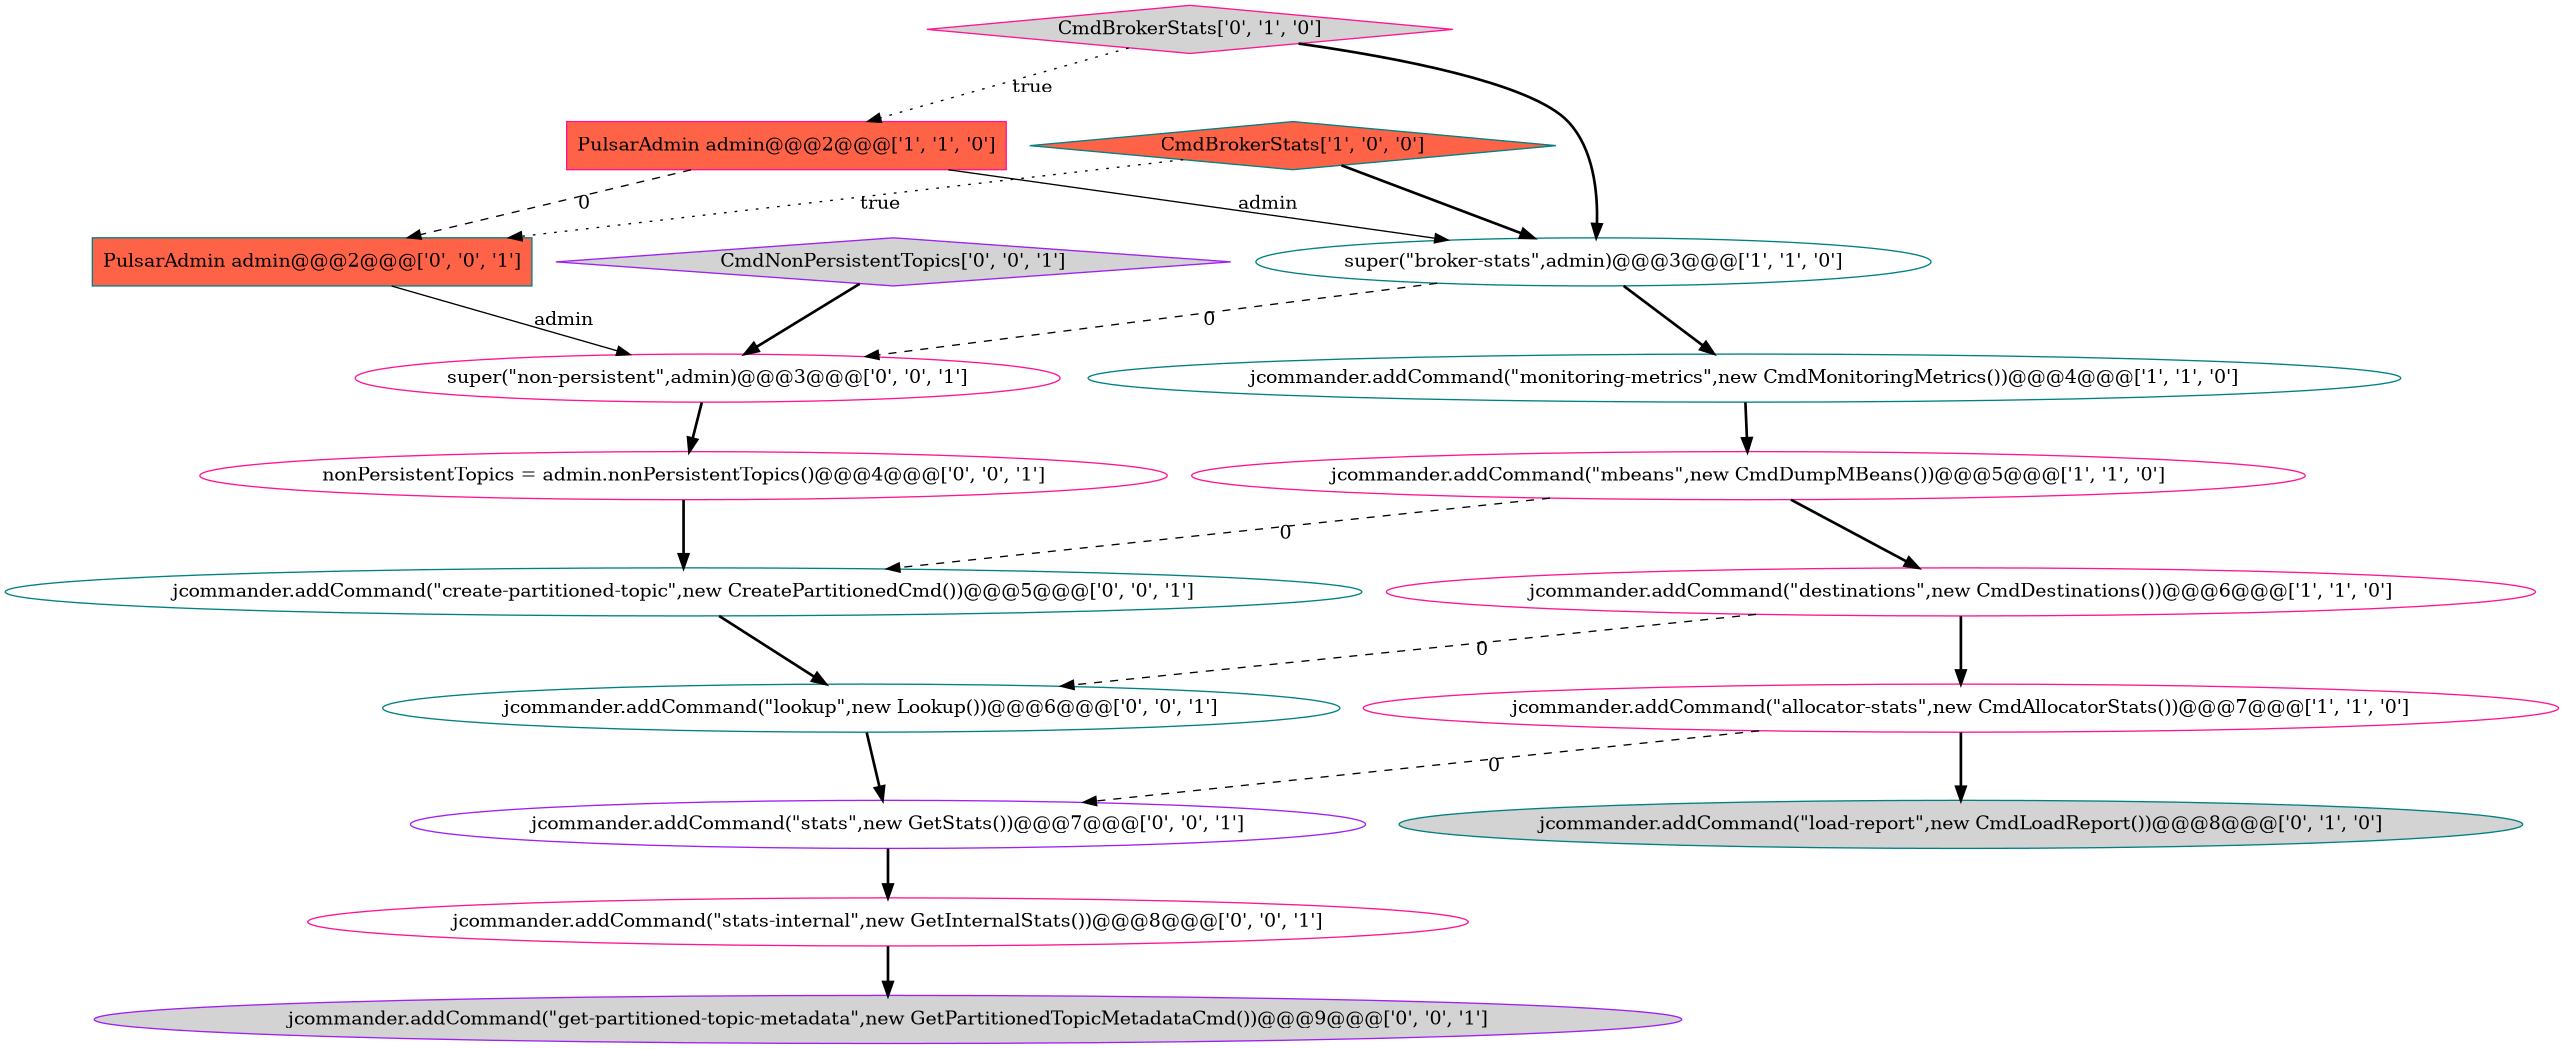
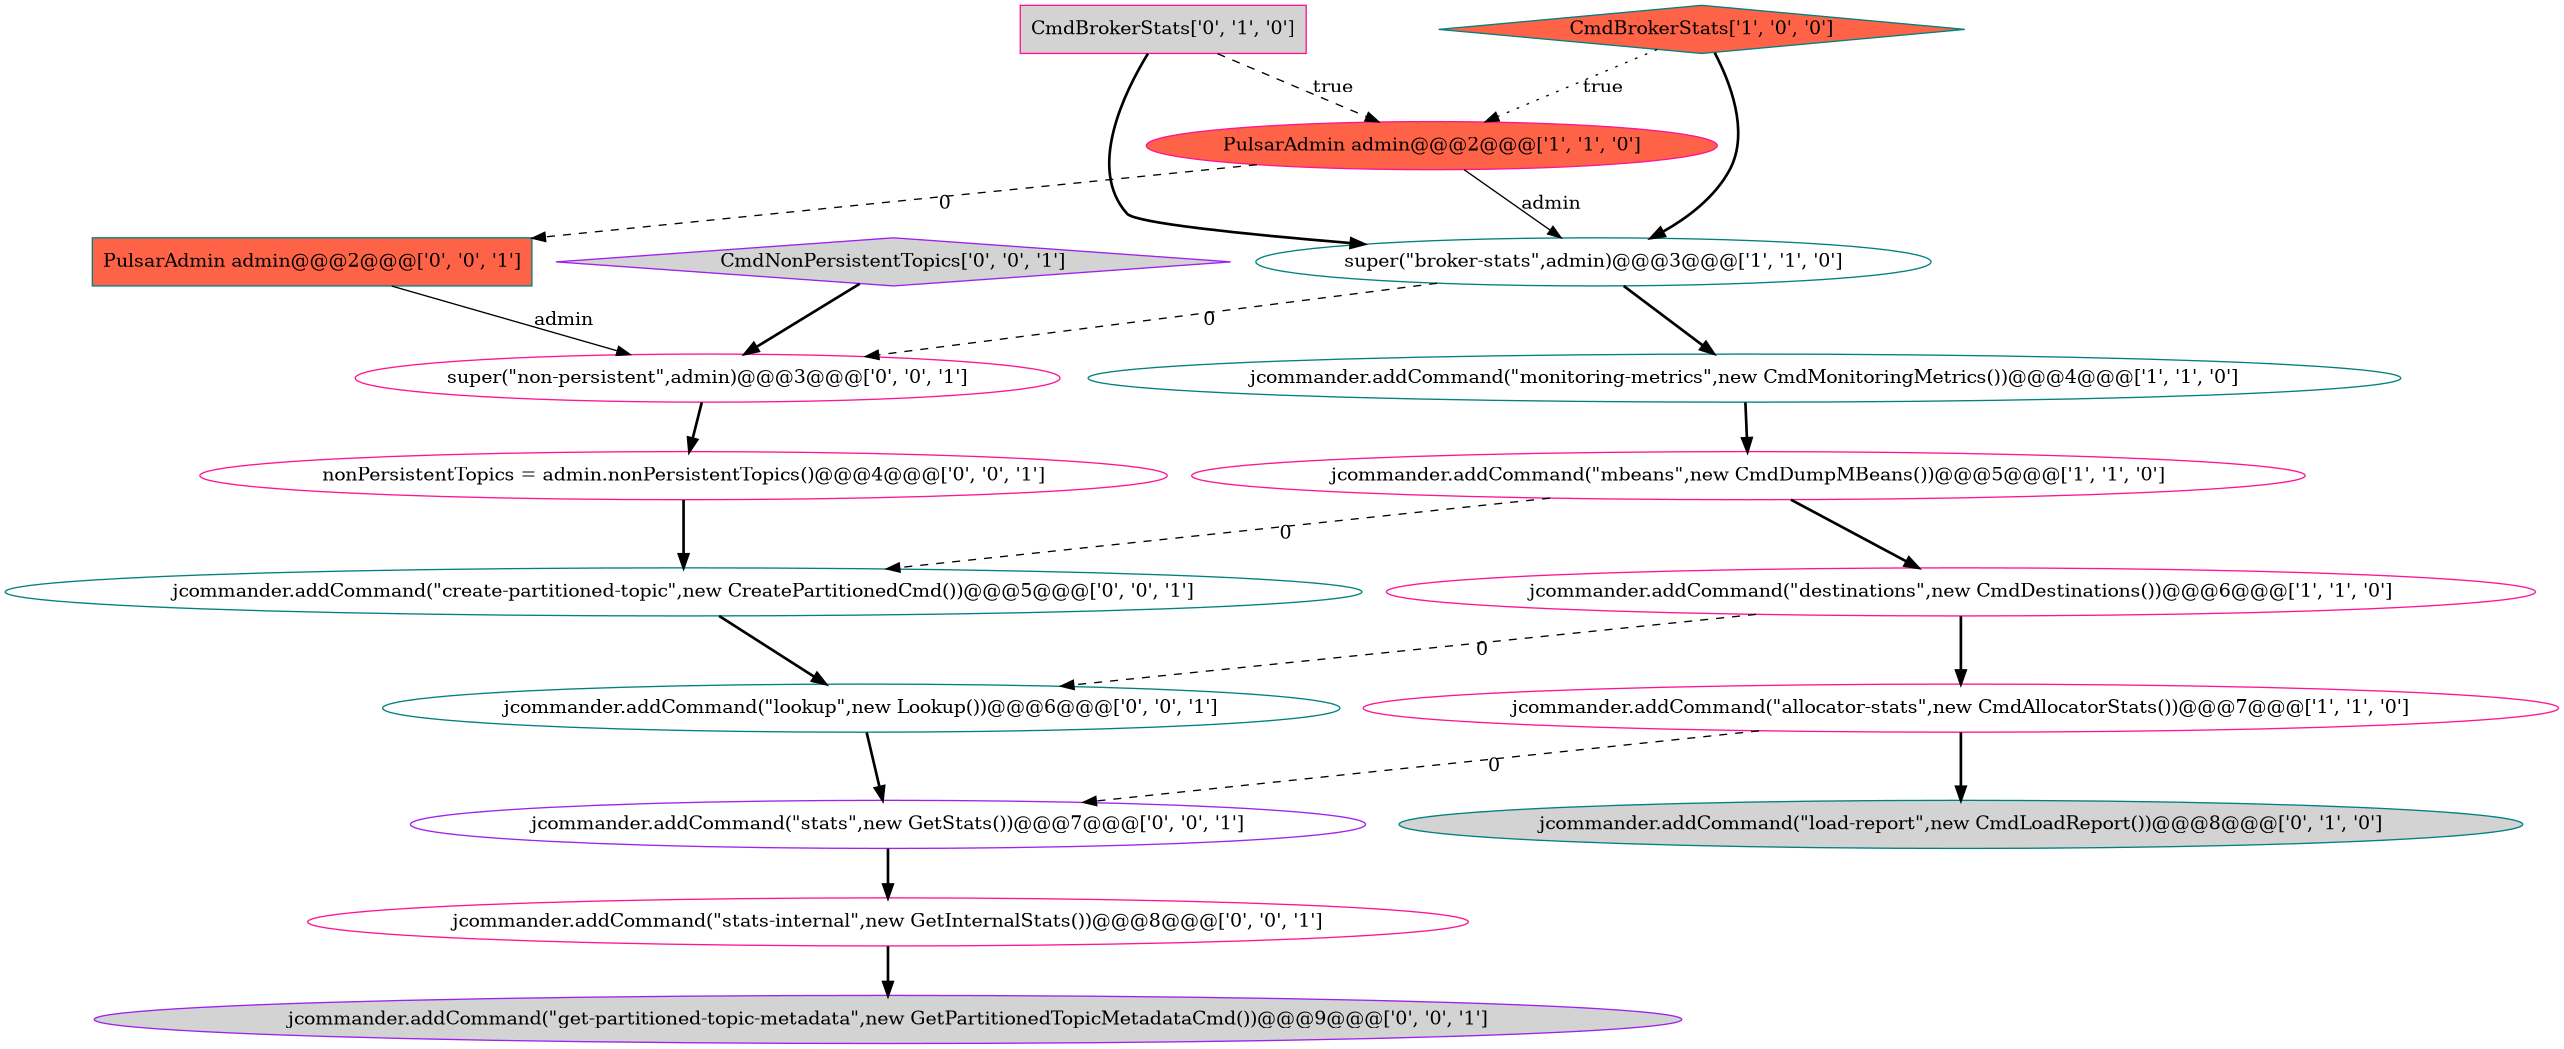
node "CmdBrokerStats['0', '1', '0']": shape diamond -> box
edge "CmdBrokerStats['0', '1', '0']" -> "PulsarAdmin admin@@@2@@@['1', '1', '0']": style dotted -> dashed
node "PulsarAdmin admin@@@2@@@['1', '1', '0']": shape box -> ellipse
edge "CmdBrokerStats['1', '0', '0']" -> "PulsarAdmin admin@@@2@@@['0', '0', '1']": now "CmdBrokerStats['1', '0', '0']" -> "PulsarAdmin admin@@@2@@@['1', '1', '0']"
